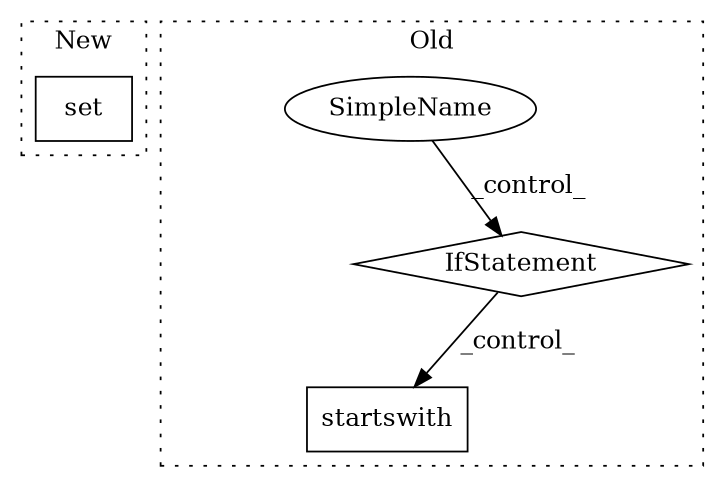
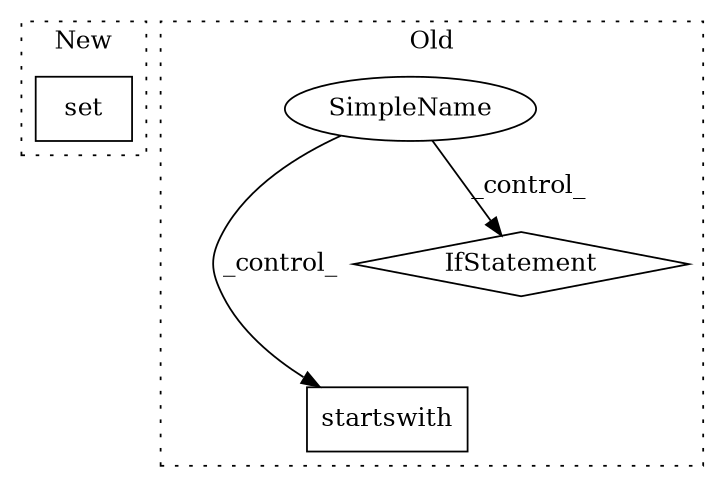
edge "IfStatement" -> "startswith": now "SimpleName" -> "startswith"
